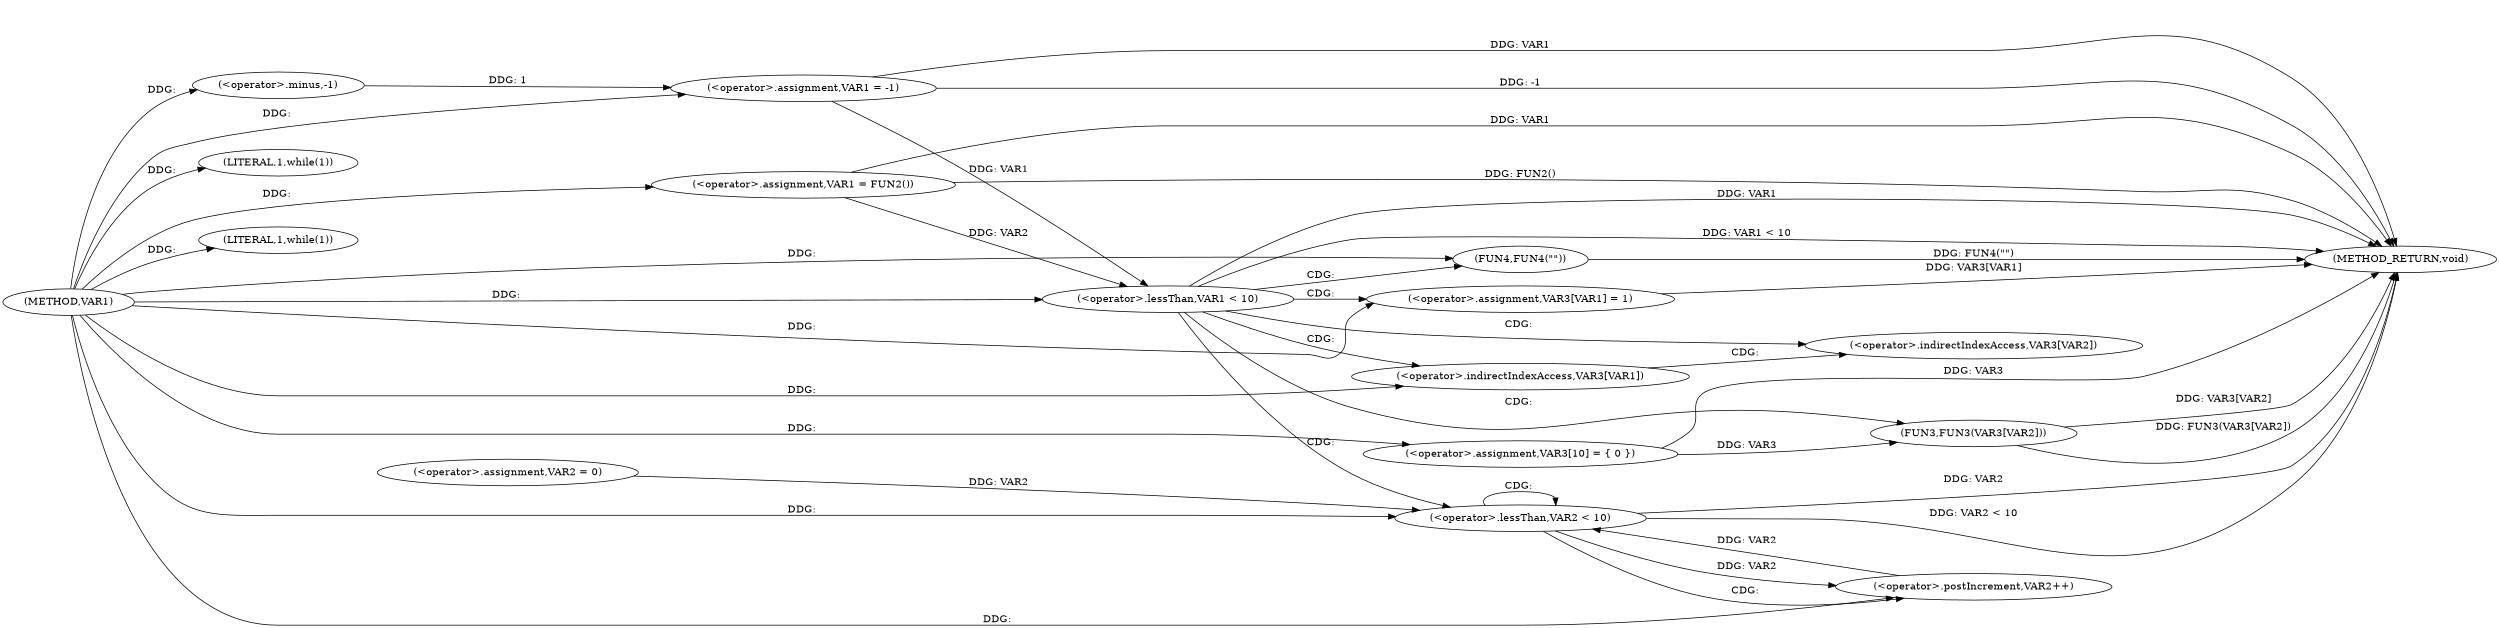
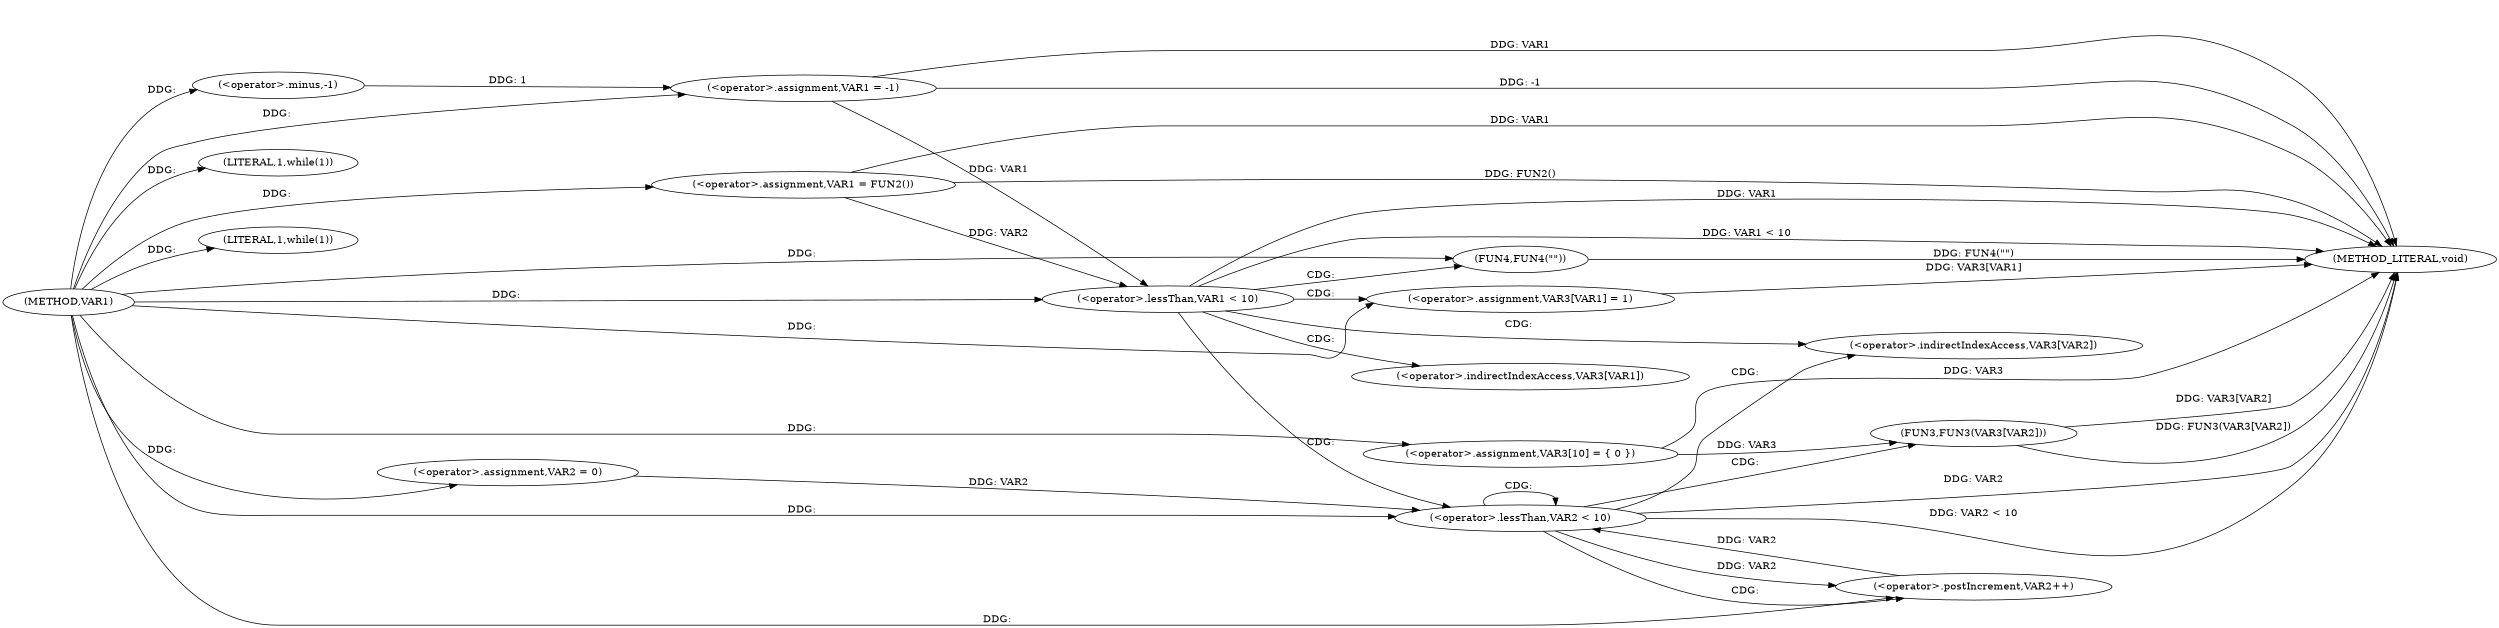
node "(METHOD_RETURN,void)": label "(METHOD_RETURN,void)" -> "(METHOD_LITERAL,void)"
edge "(<operator>.indirectIndexAccess,VAR3[VAR1])" -> "(<operator>.indirectIndexAccess,VAR3[VAR2])": now "(<operator>.lessThan,VAR2 < 10)" -> "(<operator>.indirectIndexAccess,VAR3[VAR2])"
edge "(METHOD,VAR1)" -> "(<operator>.indirectIndexAccess,VAR3[VAR1])": now "(METHOD,VAR1)" -> "(<operator>.assignment,VAR2 = 0)"
edge "(<operator>.lessThan,VAR1 < 10)" -> "(FUN3,FUN3(VAR3[VAR2]))": now "(<operator>.lessThan,VAR2 < 10)" -> "(FUN3,FUN3(VAR3[VAR2]))"
